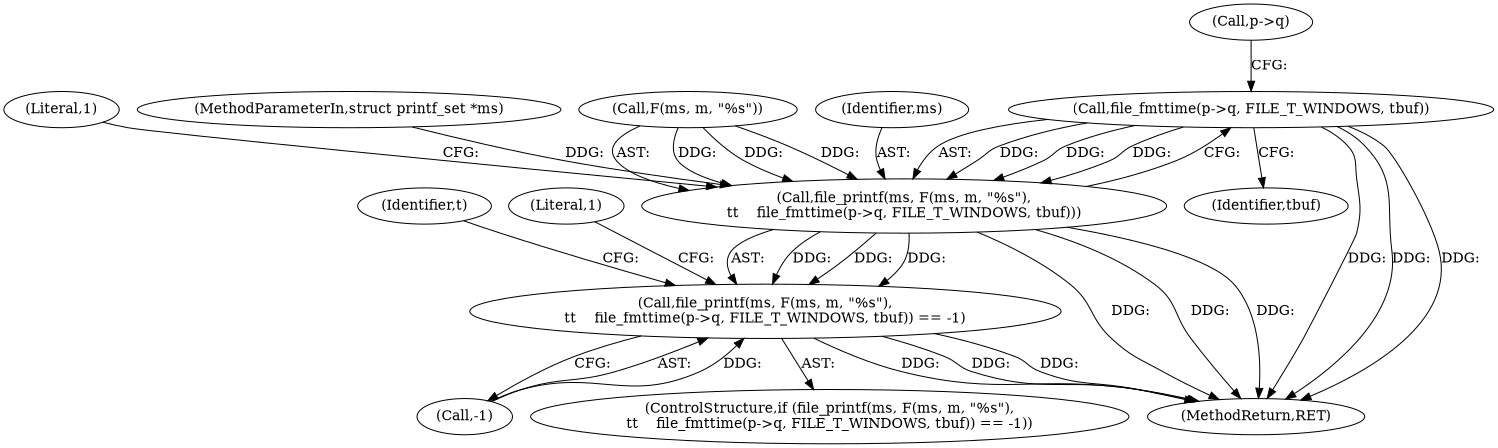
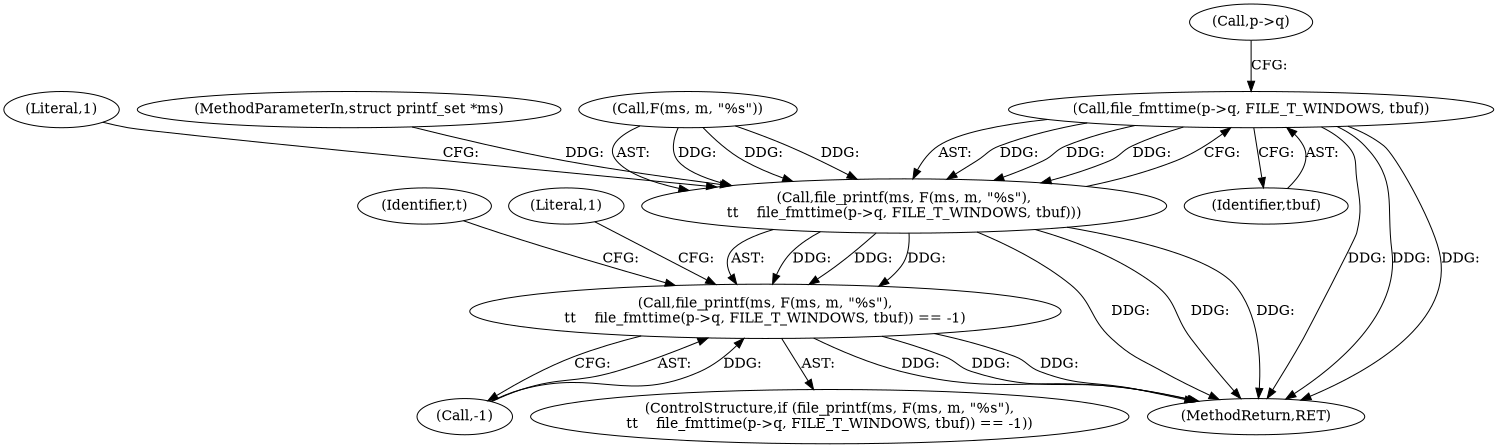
node "(Identifier,ms)": removed
edge "(Identifier,tbuf)" -> "(Call,file_fmttime(p->q, FILE_T_WINDOWS, tbuf))": added, label "AST:"
